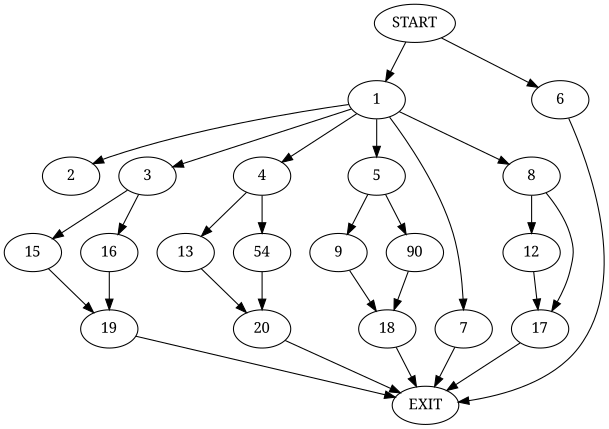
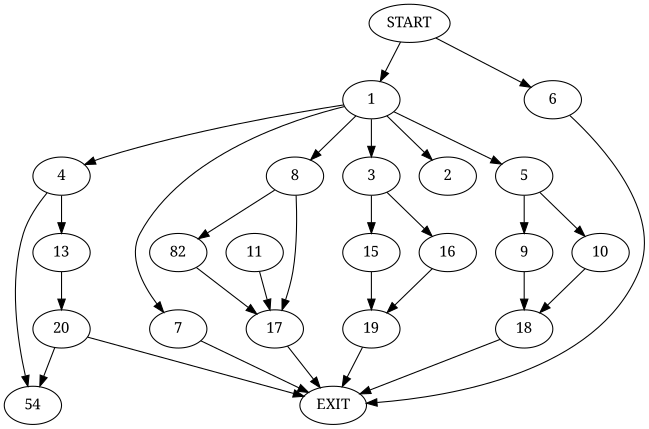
node "11": added
node "90": label "90" -> "10"
node "12": label "12" -> "82"
edge "54" -> "20": reversed
